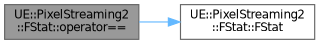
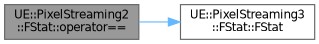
node "UE::PixelStreaming2 ::FStat::FStat": label "UE::PixelStreaming2 ::FStat::FStat" -> "UE::PixelStreaming3 ::FStat::FStat"
